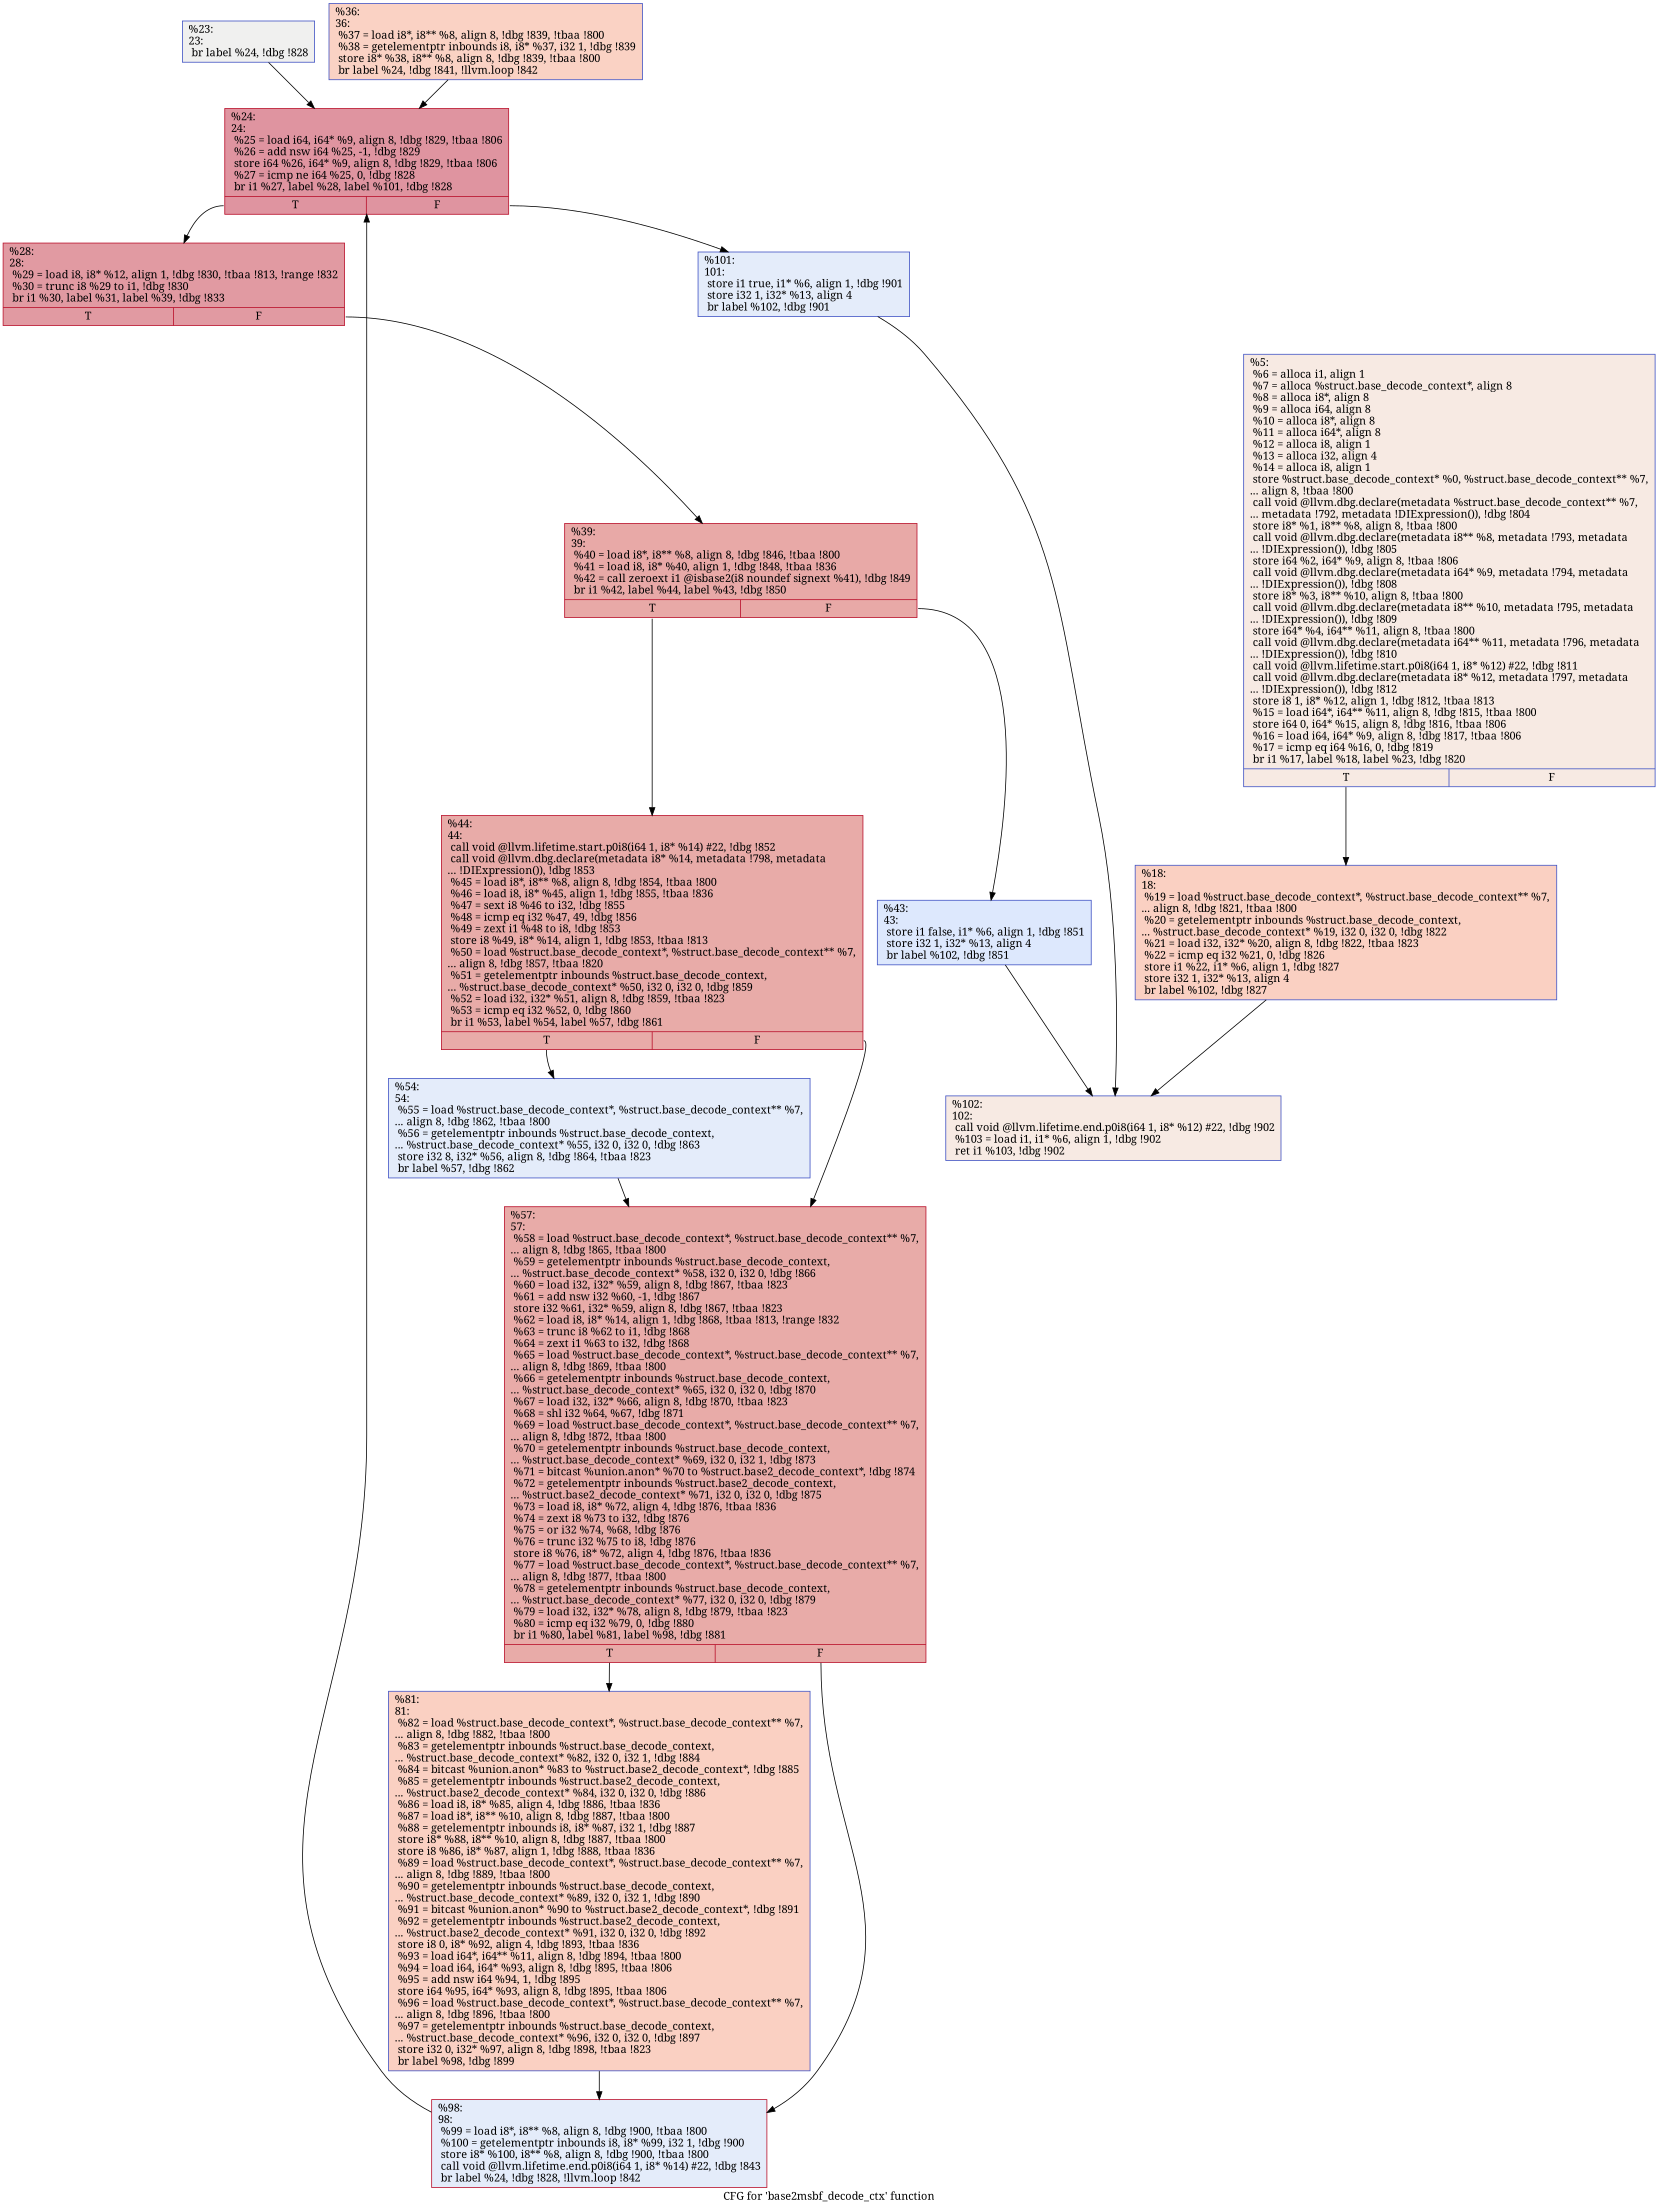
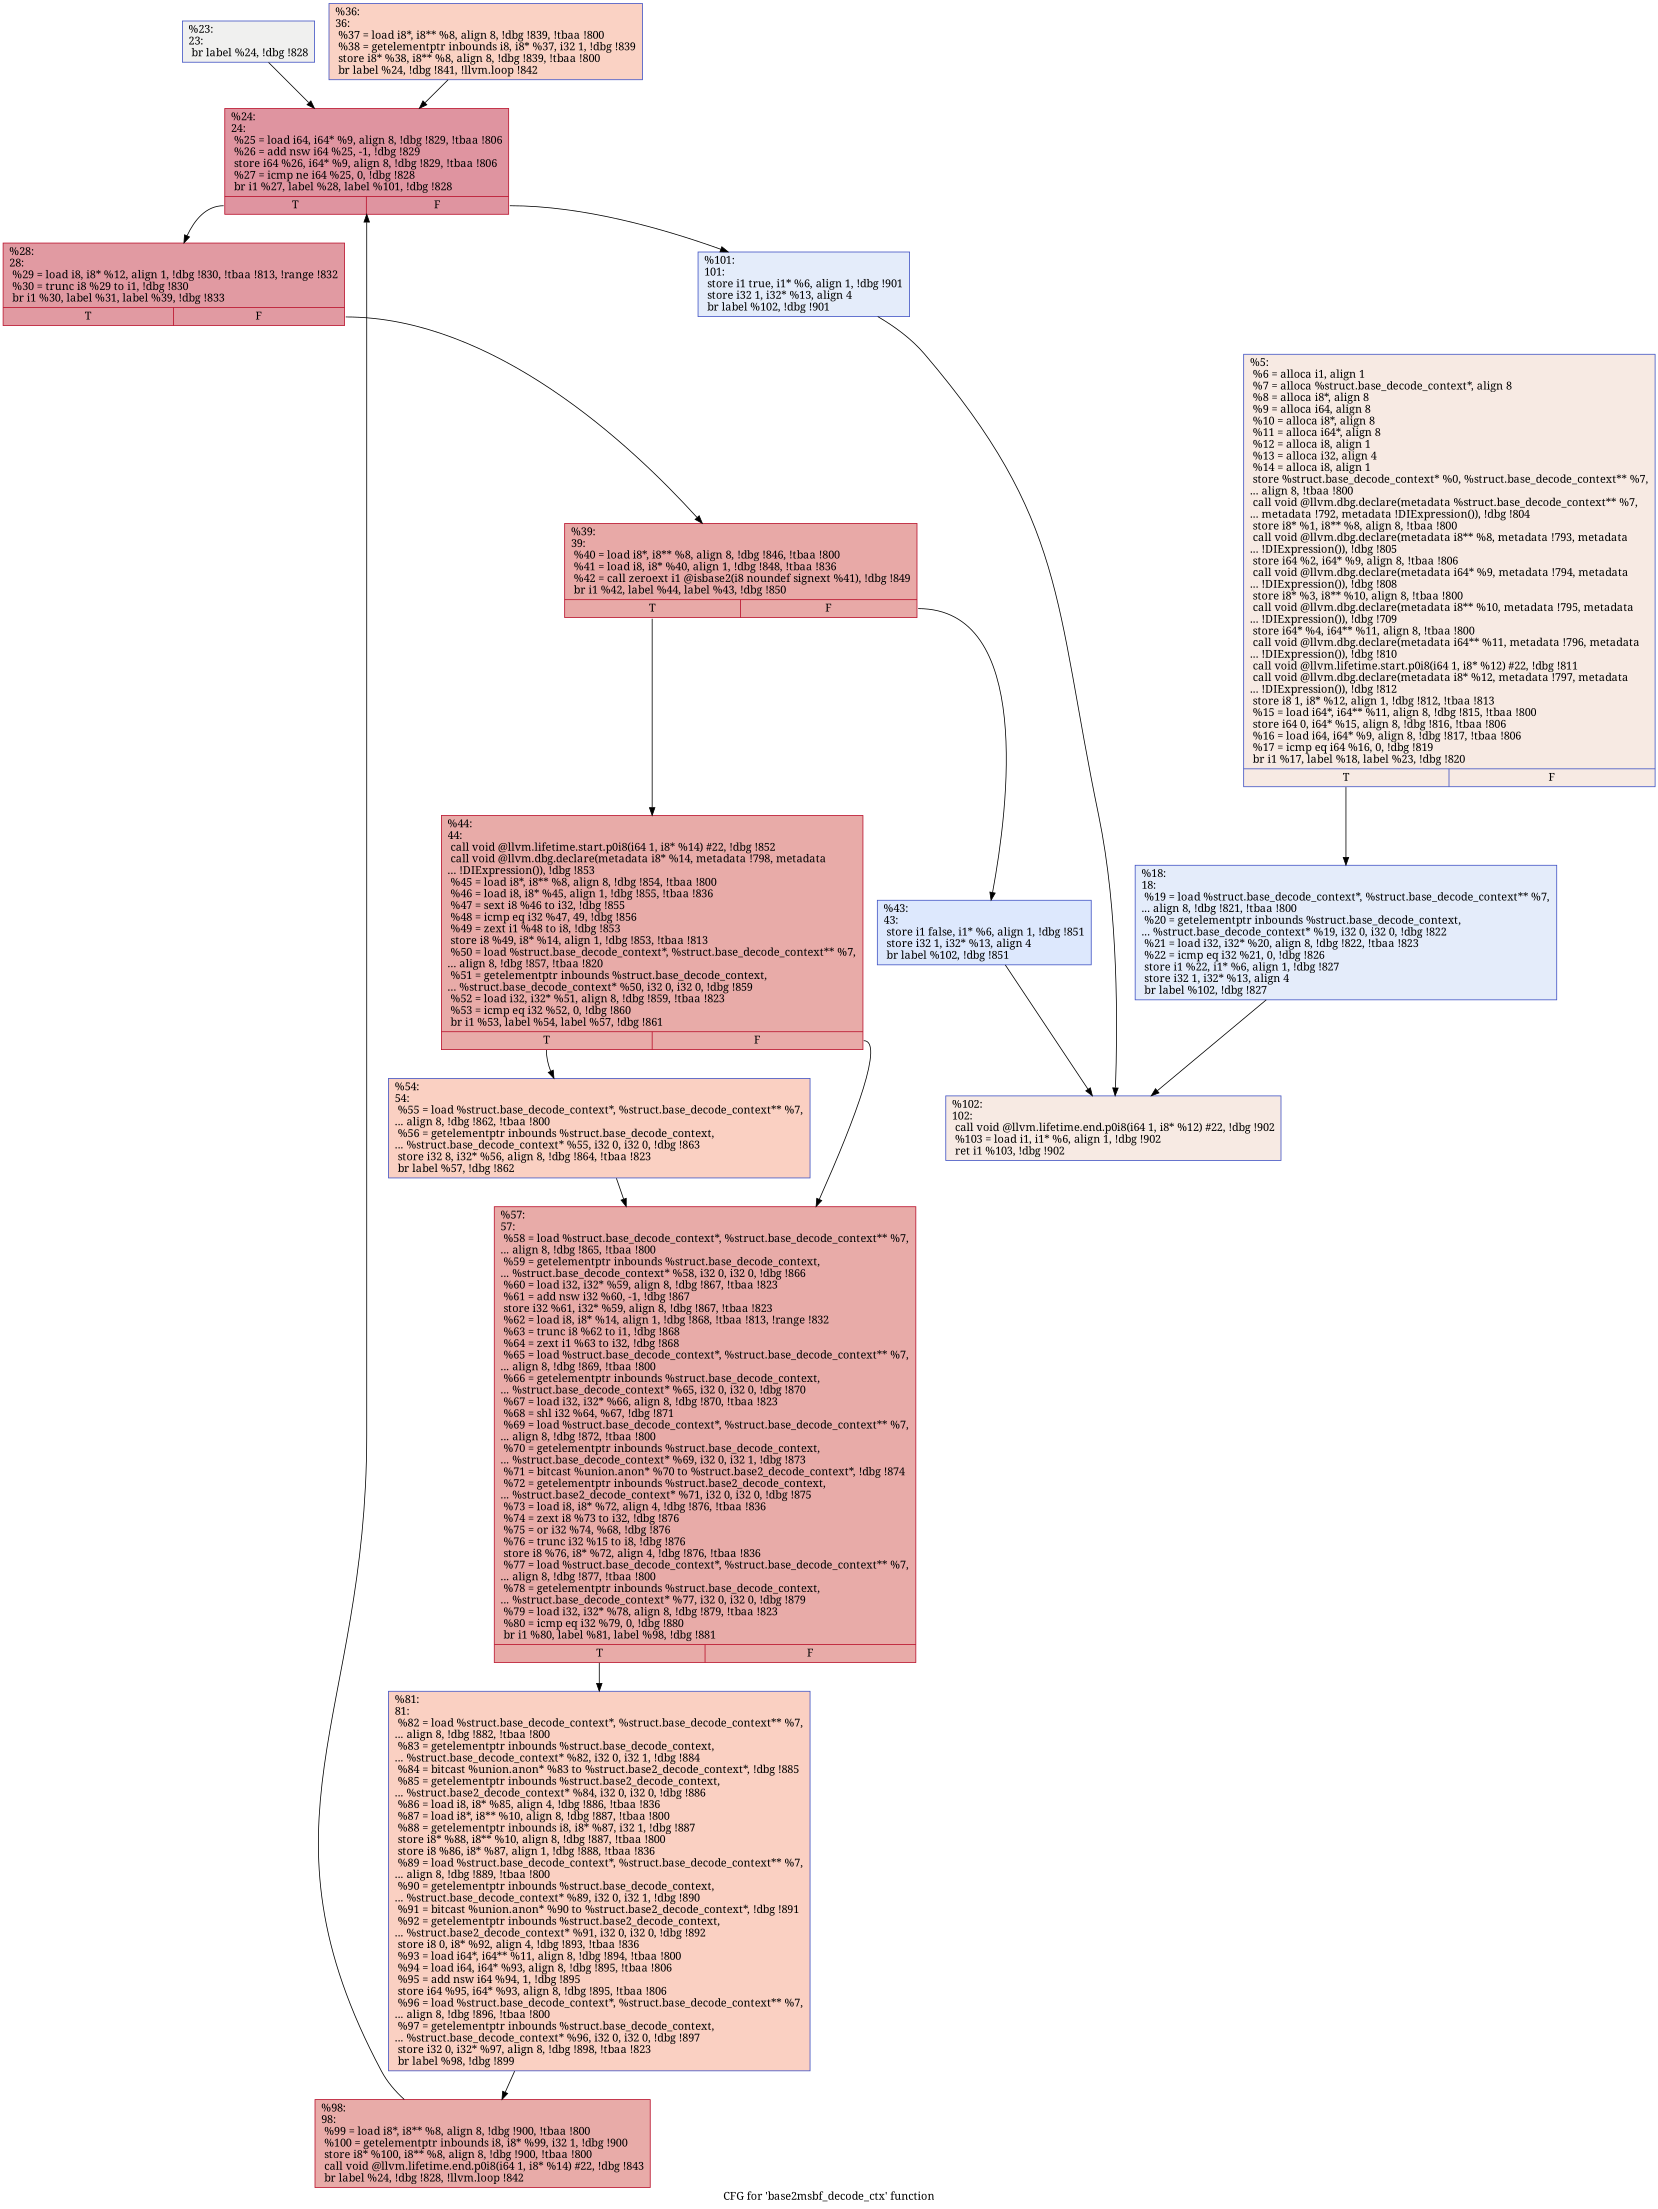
node "%5:": text "... !DIExpression()), !dbg !809" -> "... !DIExpression()), !dbg !709"
node "%18:": fillcolor #f3947570 -> #c1d4f470
node "%54:": fillcolor #c1d4f470 -> #f3947570
node "%57:": text "%76 = trunc i32 %75 to i8, !dbg !876" -> "%76 = trunc i32 %15 to i8, !dbg !876"
edge "%57:" -> "%98:": removed
node "%98:": fillcolor #c1d4f470 -> #cc403a70
